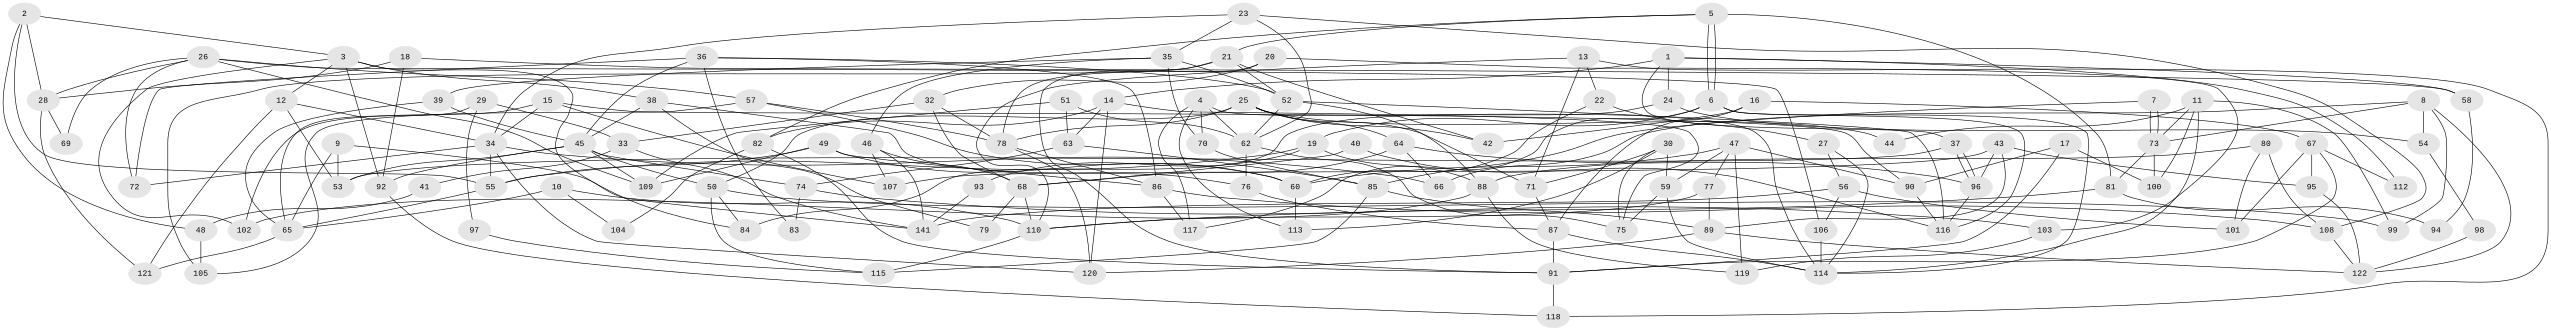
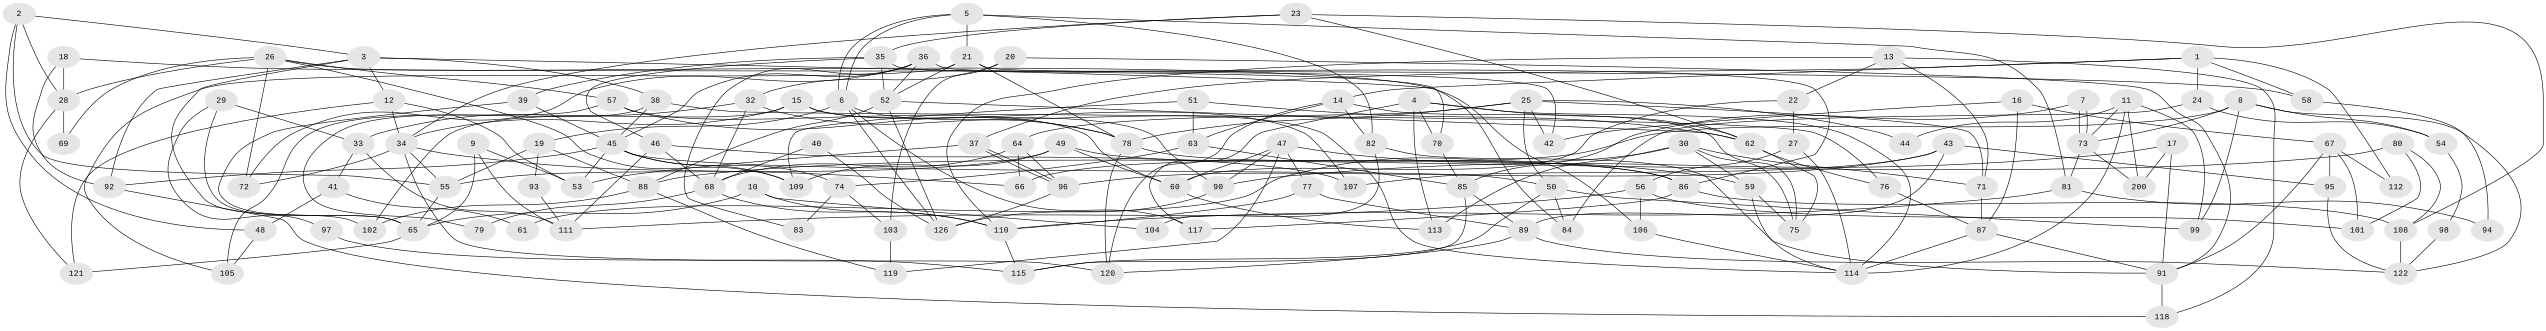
node "100": label "100" -> "200"
node "61": added
node "141": label "141" -> "111"
node "116": label "116" -> "126"
